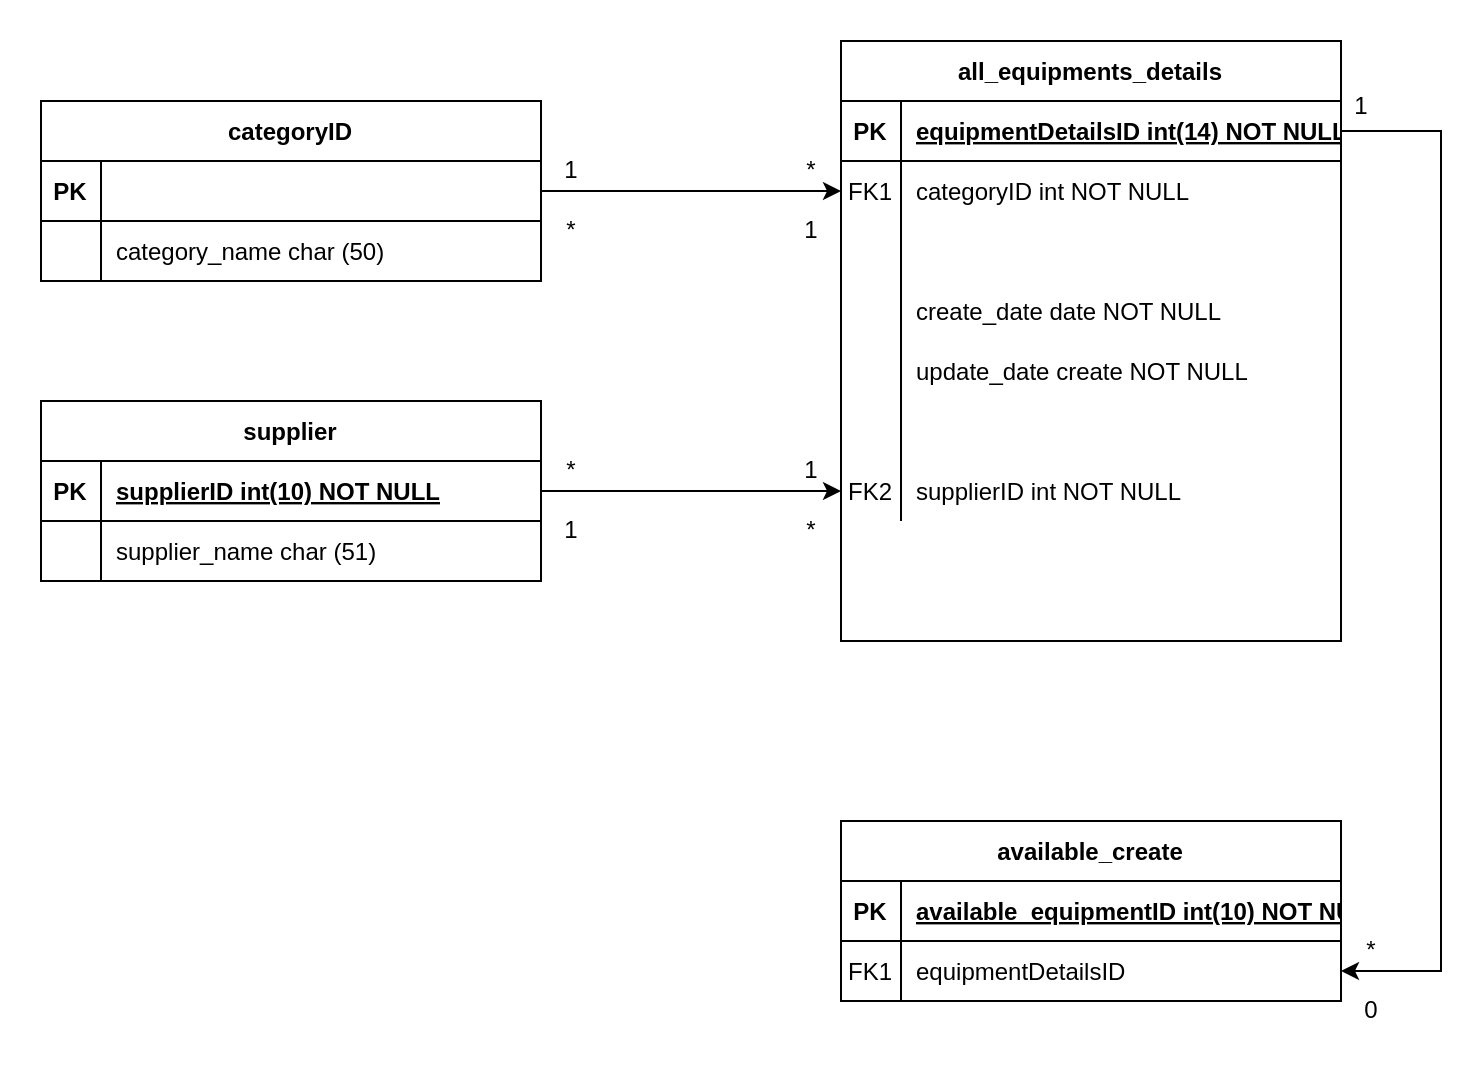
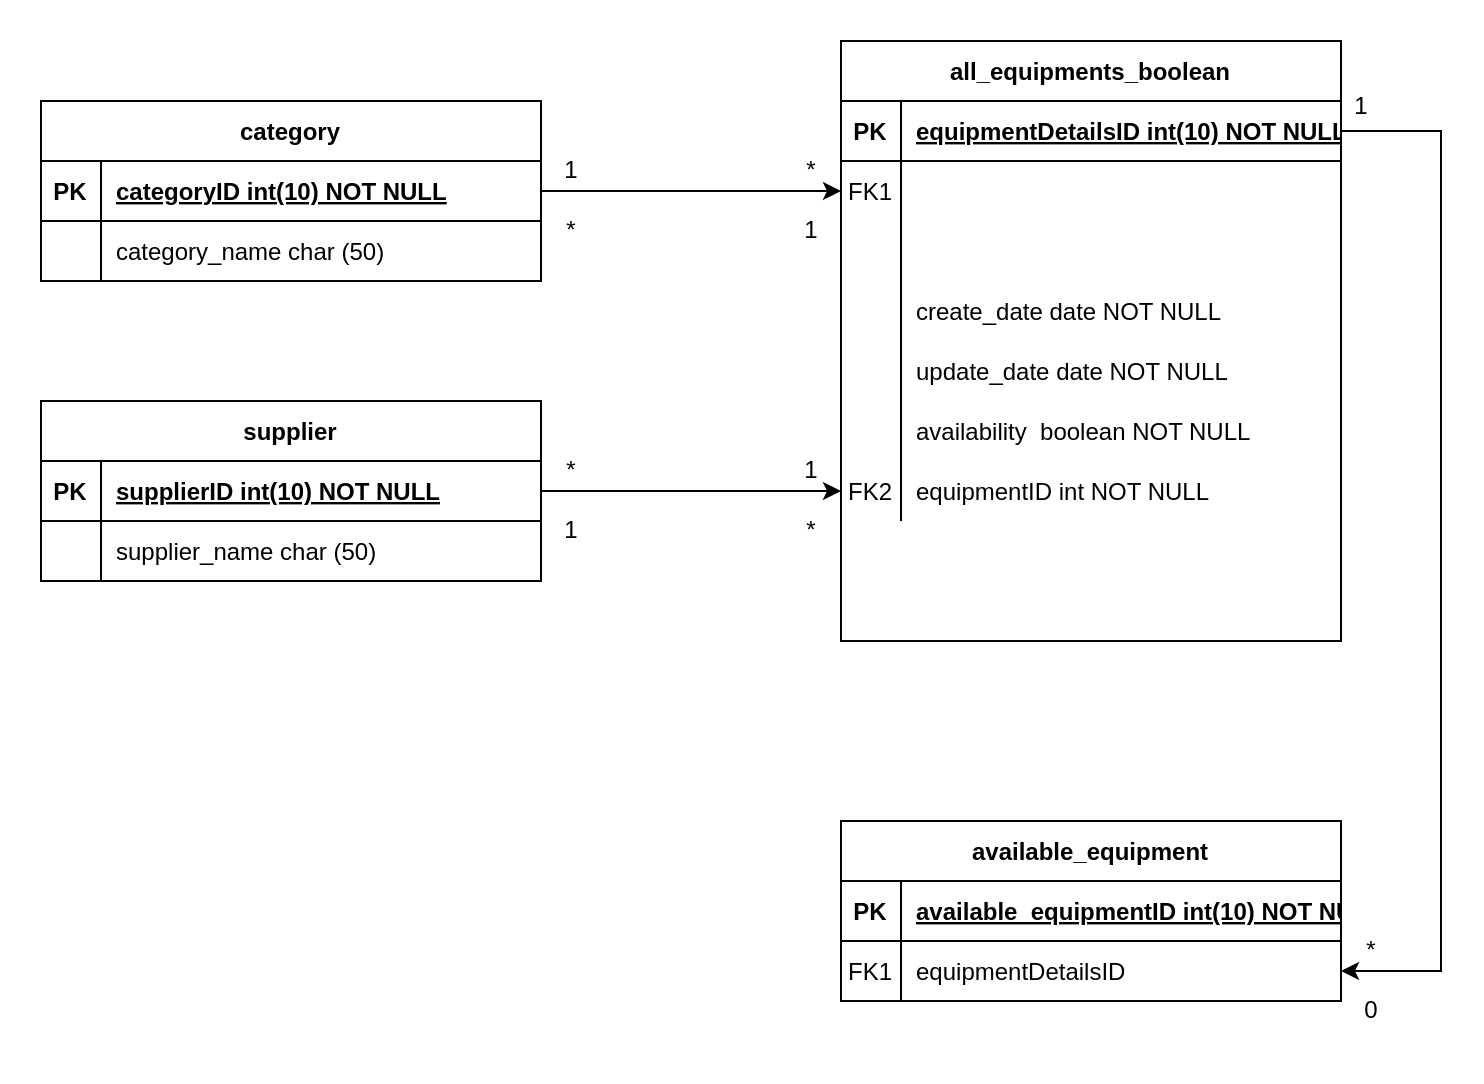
node "all_equipments_details": label "all_equipments_details" -> "all_equipments_boolean"
node "categoryID": label "categoryID" -> "category"
node "equipmentDetailsID int(14) NOT NULL": label "equipmentDetailsID int(14) NOT NULL" -> "equipmentDetailsID int(10) NOT NULL"
node "categoryID int(10) NOT NULL": added
node "categoryID int NOT NULL": removed
node "update_date create NOT NULL": label "update_date create NOT NULL" -> "update_date date NOT NULL"
node "availability boolean NOT NULL": added
node "supplierID int NOT NULL": label "supplierID int NOT NULL" -> "equipmentID int NOT NULL"
node "supplier_name char (51)": label "supplier_name char (51)" -> "supplier_name char (50)"
node "available_create": label "available_create" -> "available_equipment"
